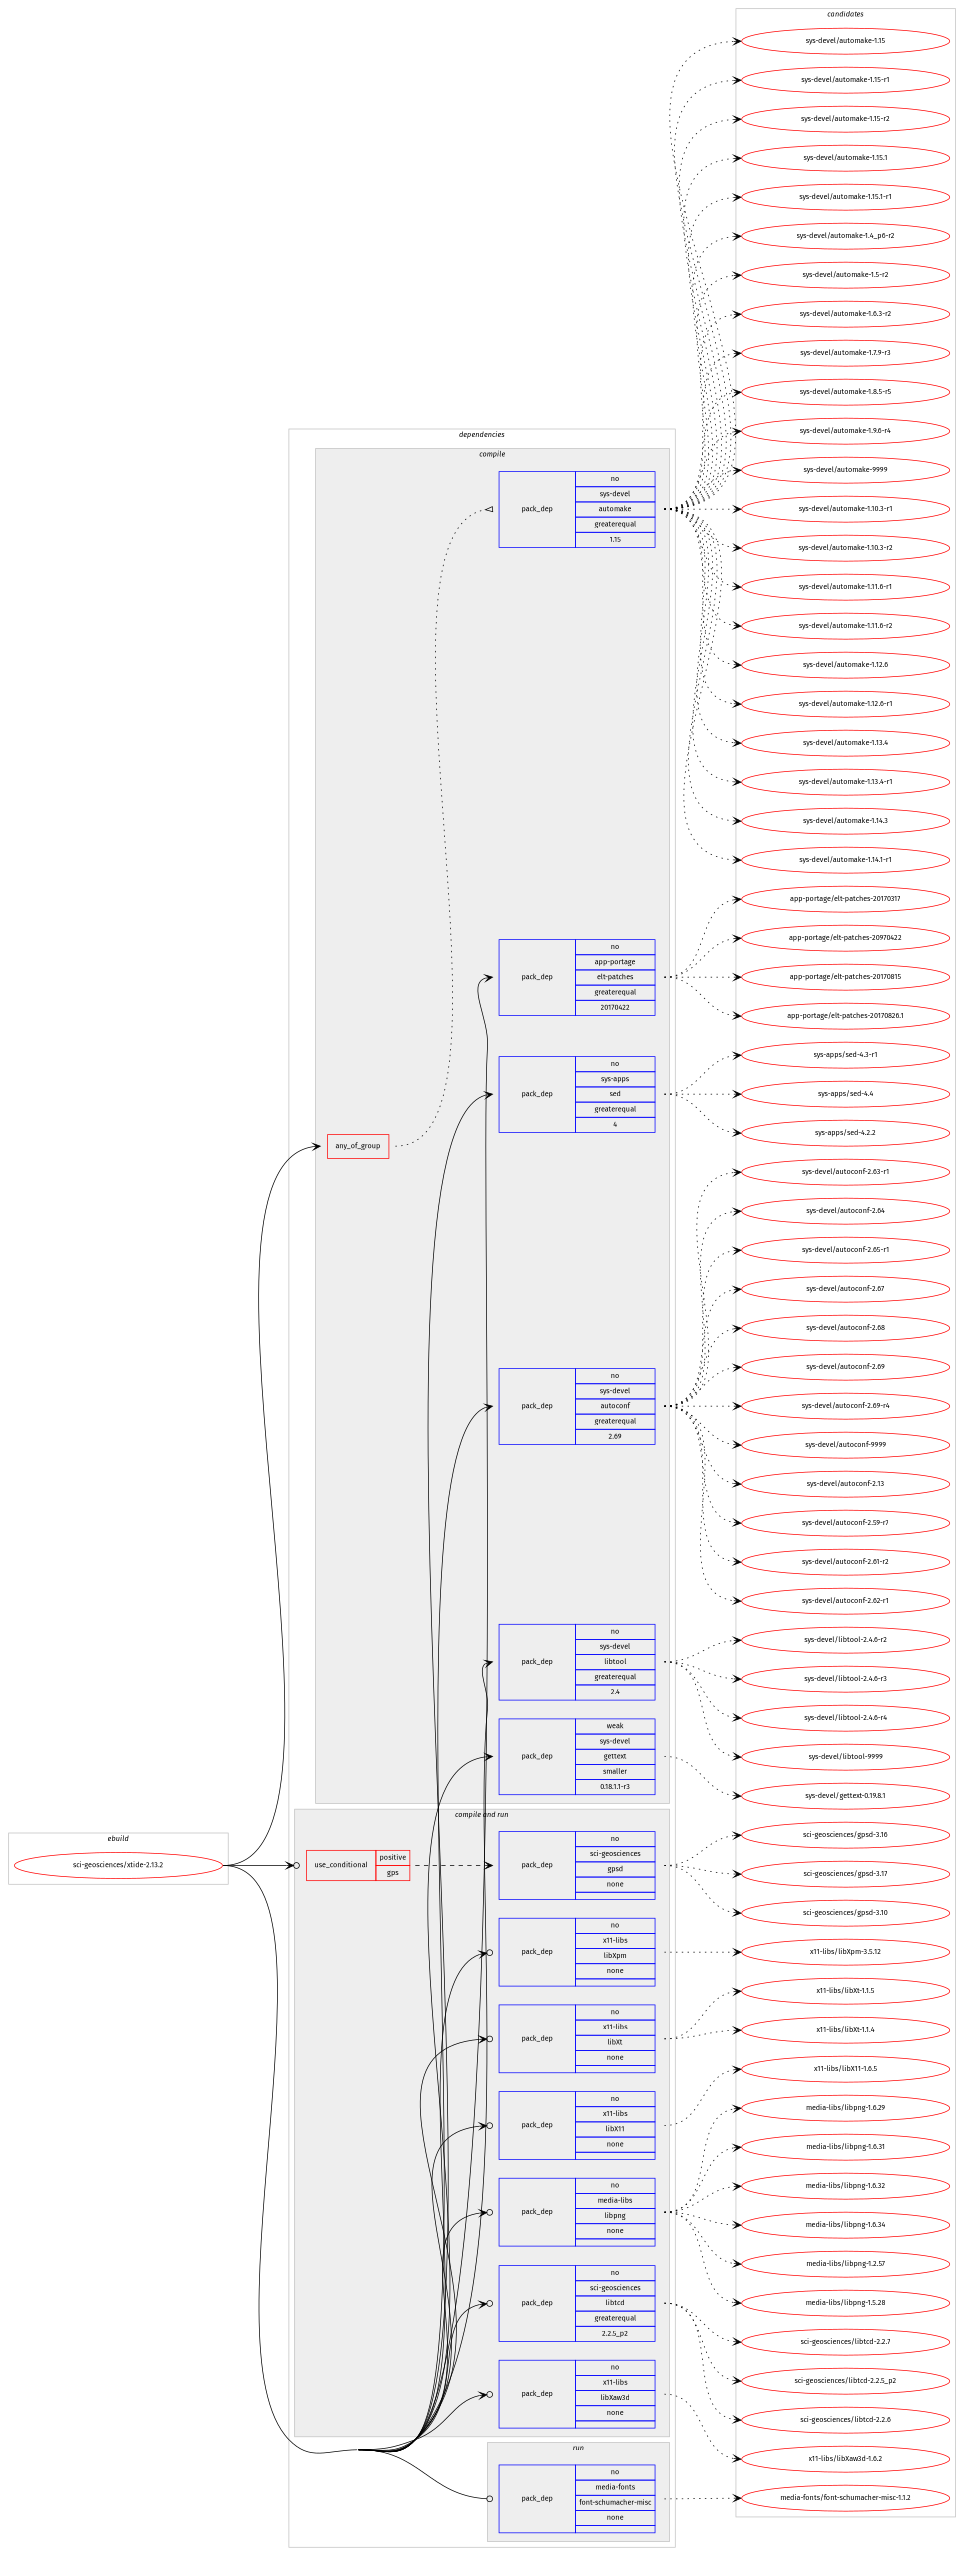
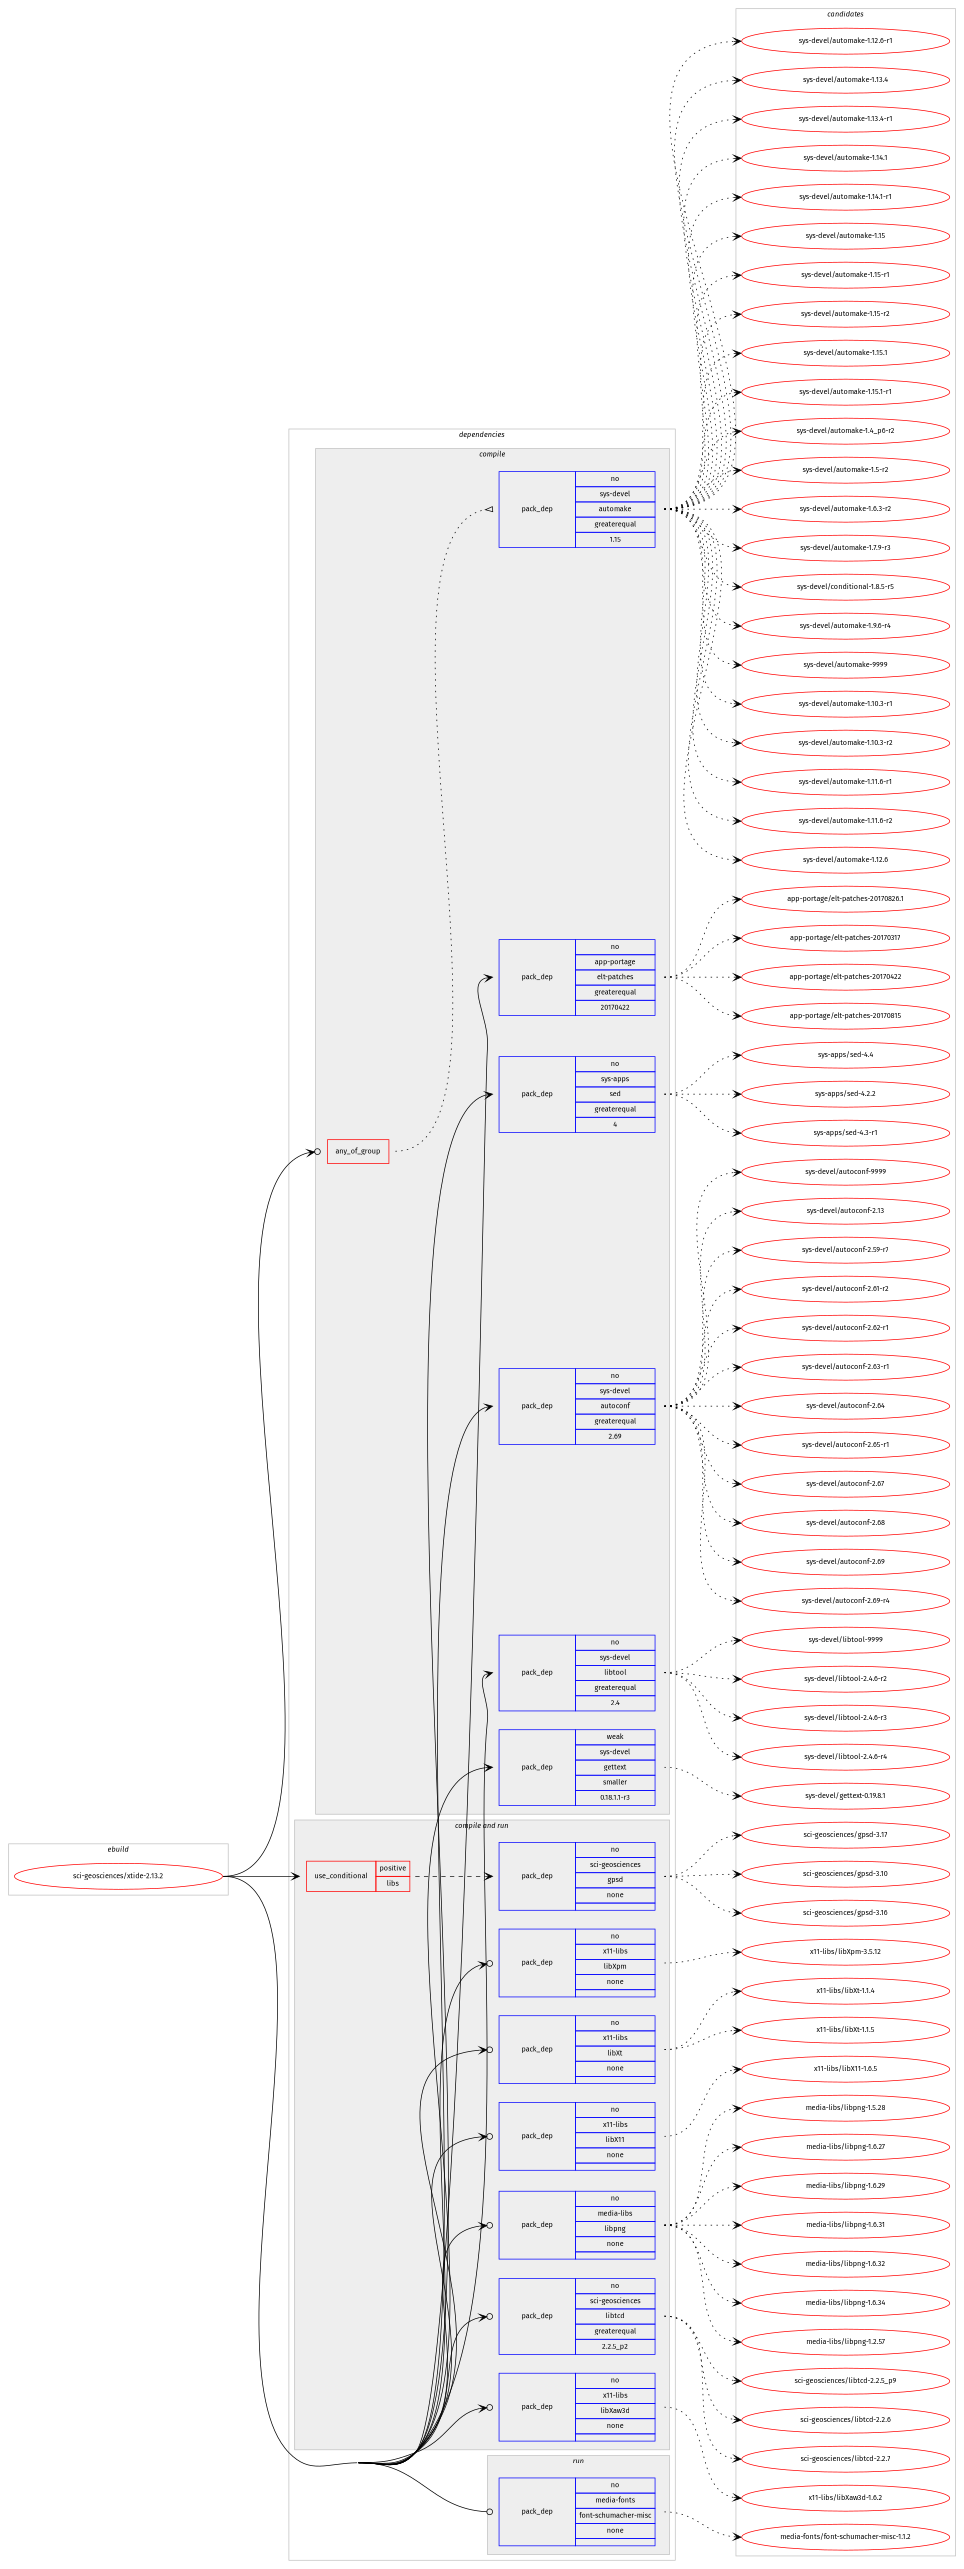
node "sys-devel/automake-1.8.5-r5": label "sys-devel/automake-1.8.5-r5" -> "sys-devel/conditional-1.8.5-r5"
node "sys-devel/automake-1.14.3": label "sys-devel/automake-1.14.3" -> "sys-devel/automake-1.14.1"
node "app-portage/elt-patches-20970422": label "app-portage/elt-patches-20970422" -> "app-portage/elt-patches-20170422"
edge "sci-geosciences/xtide-2.13.2" -> "any_of_group": arrowhead vee -> odotvee
edge "sci-geosciences/xtide-2.13.2" -> "use_conditional": arrowhead odotvee -> vee
node "use_conditional": text "gps" -> "libs"
node "media-libs/libpng-1.6.27": added
node "sci-geosciences/libtcd-2.2.5_p2": label "sci-geosciences/libtcd-2.2.5_p2" -> "sci-geosciences/libtcd-2.2.5_p9"
